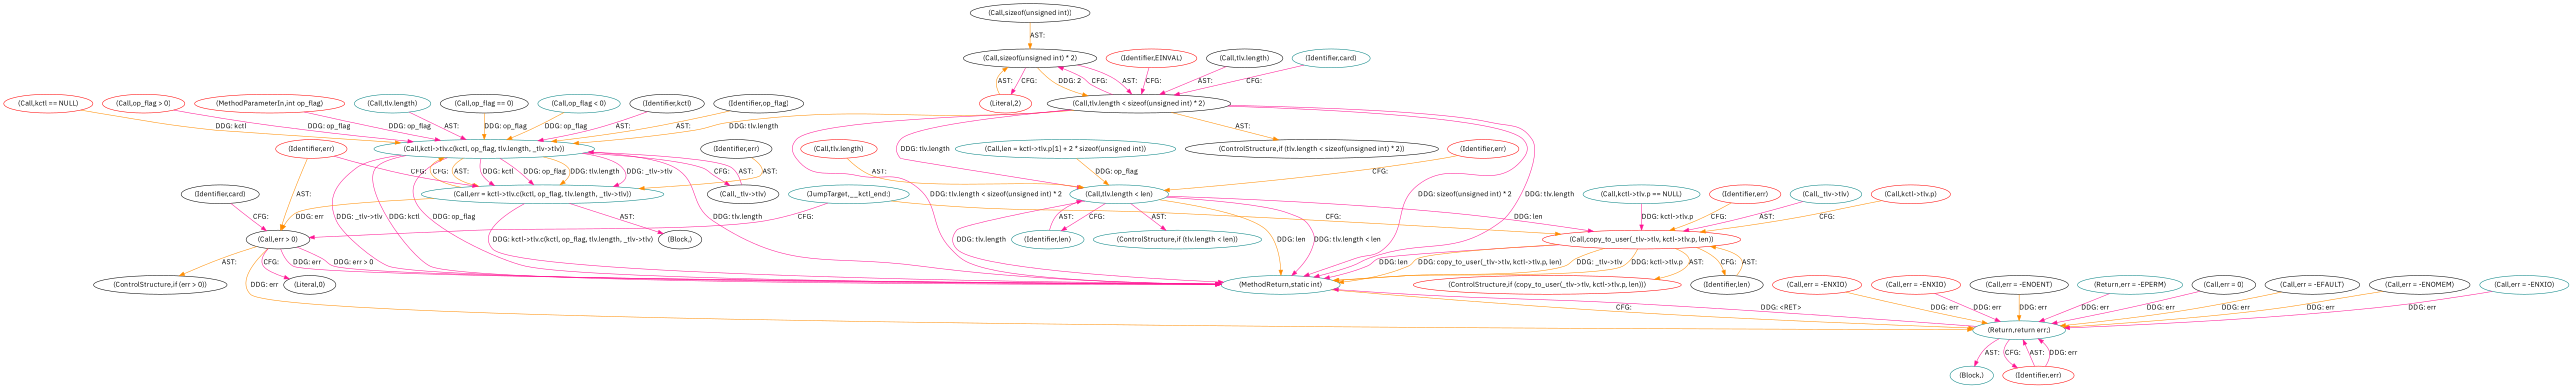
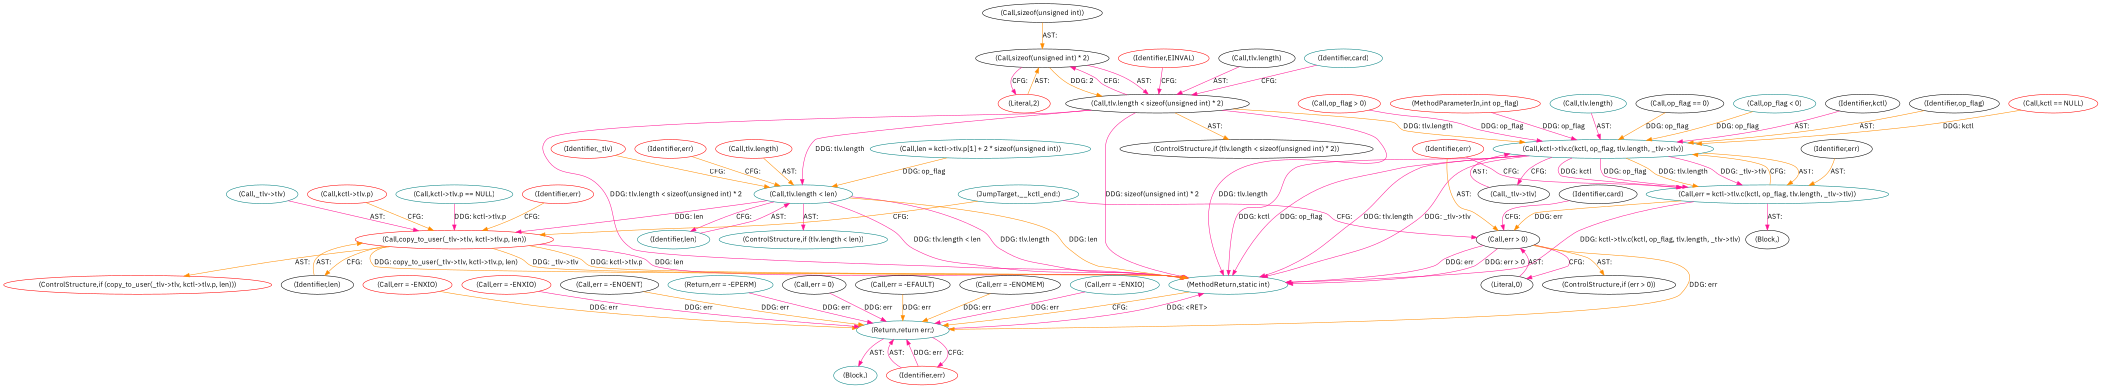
node "(Identifier,_tlv)": added
edge "(Literal,0)" -> "(Call,err > 0)": added, label "AST:"
